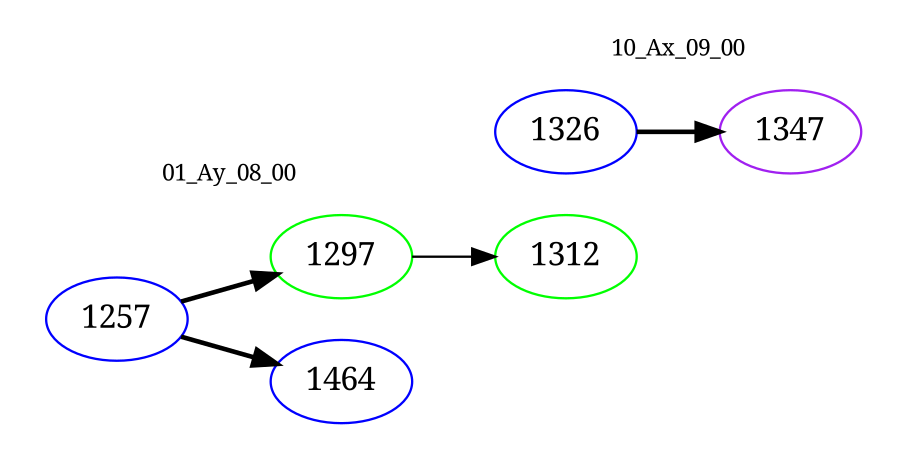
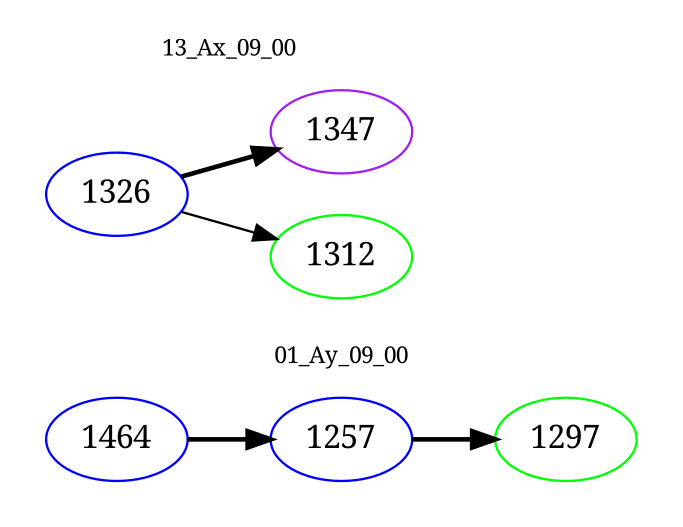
cluster "10_Ax_09_00": label "10_Ax_09_00" -> "13_Ax_09_00"
cluster "01_Ay_08_00": label "01_Ay_08_00" -> "01_Ay_09_00"
edge "1297" -> "1312": now "1326" -> "1312"
edge "1257" -> "1464": reversed
